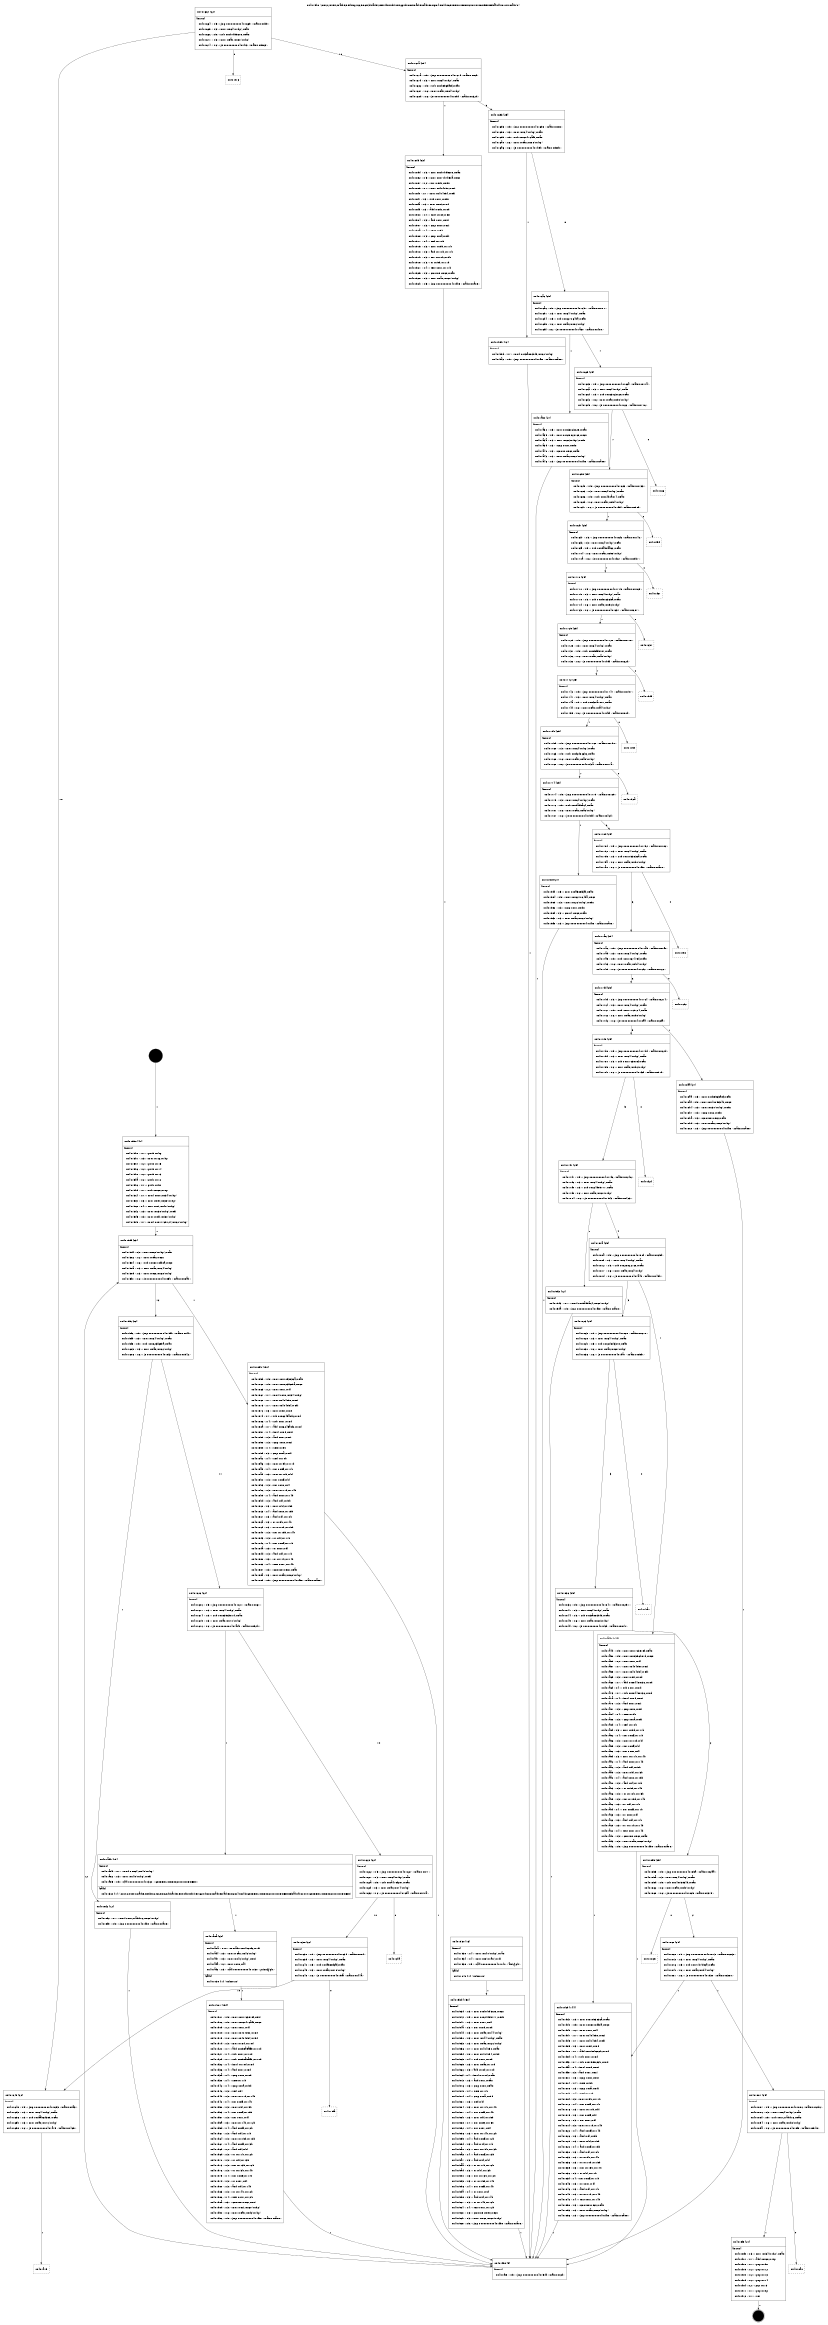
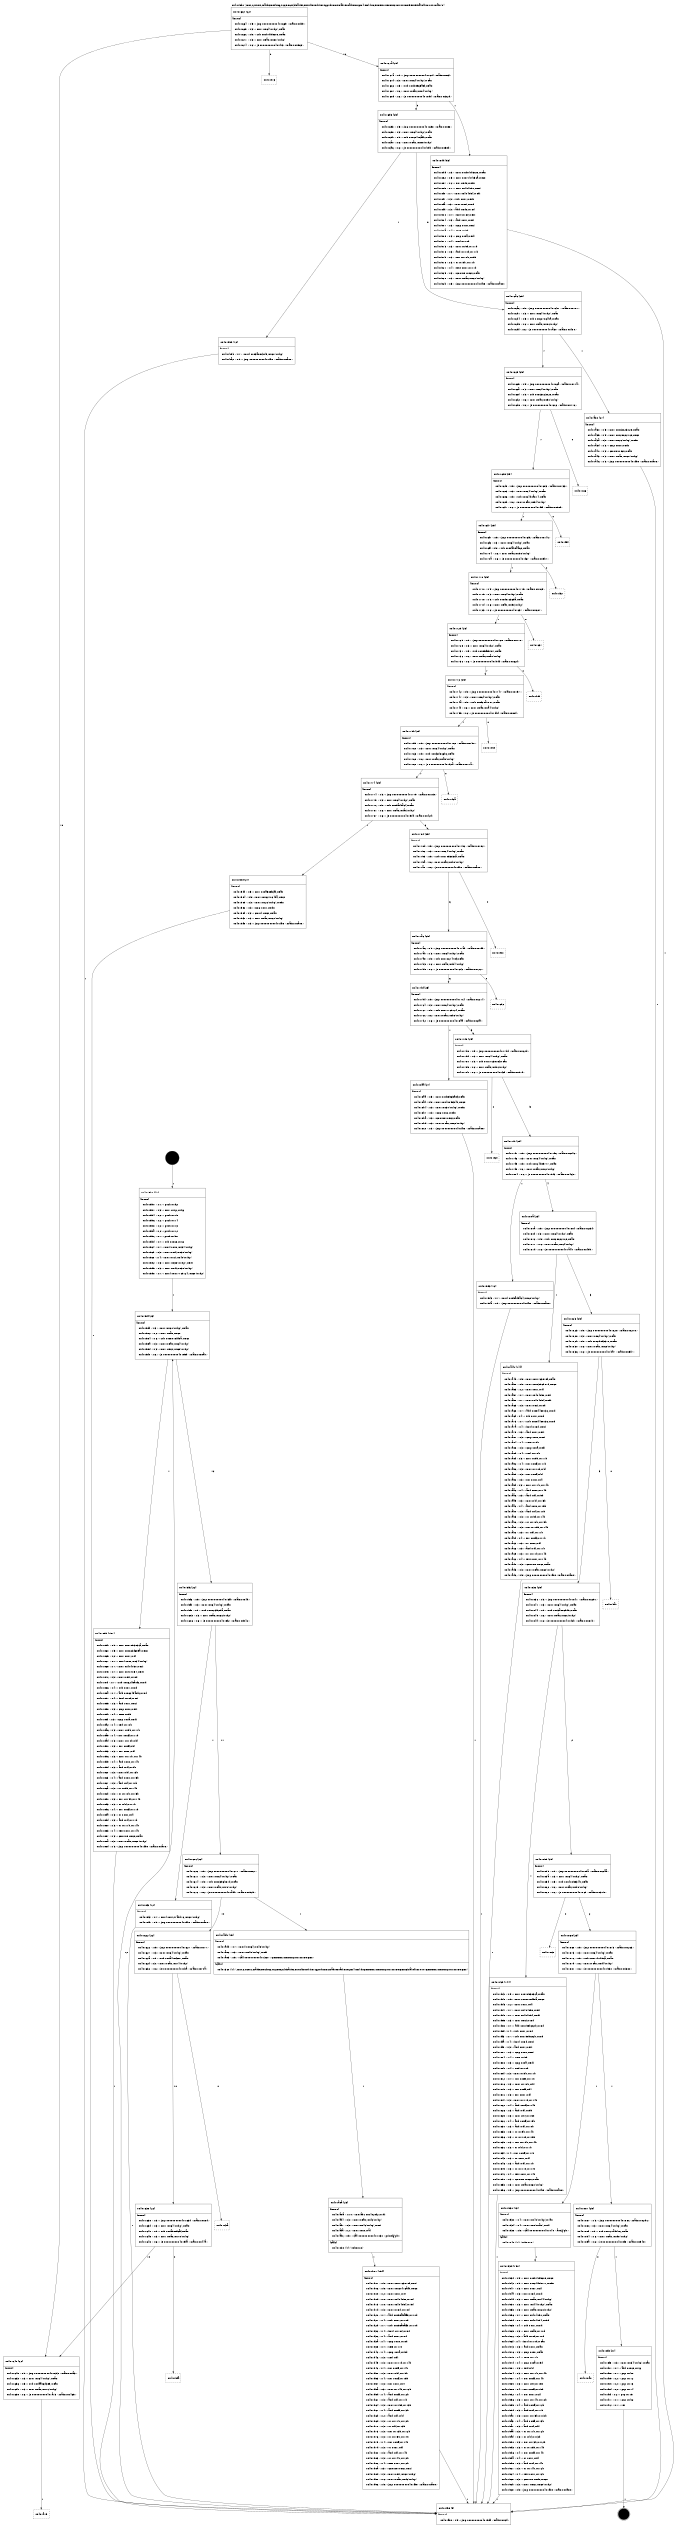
edge "0x40186e [25]" -> "0x401dcb [144]": now "0x40186e [25]" -> "0x401930 [13]"
